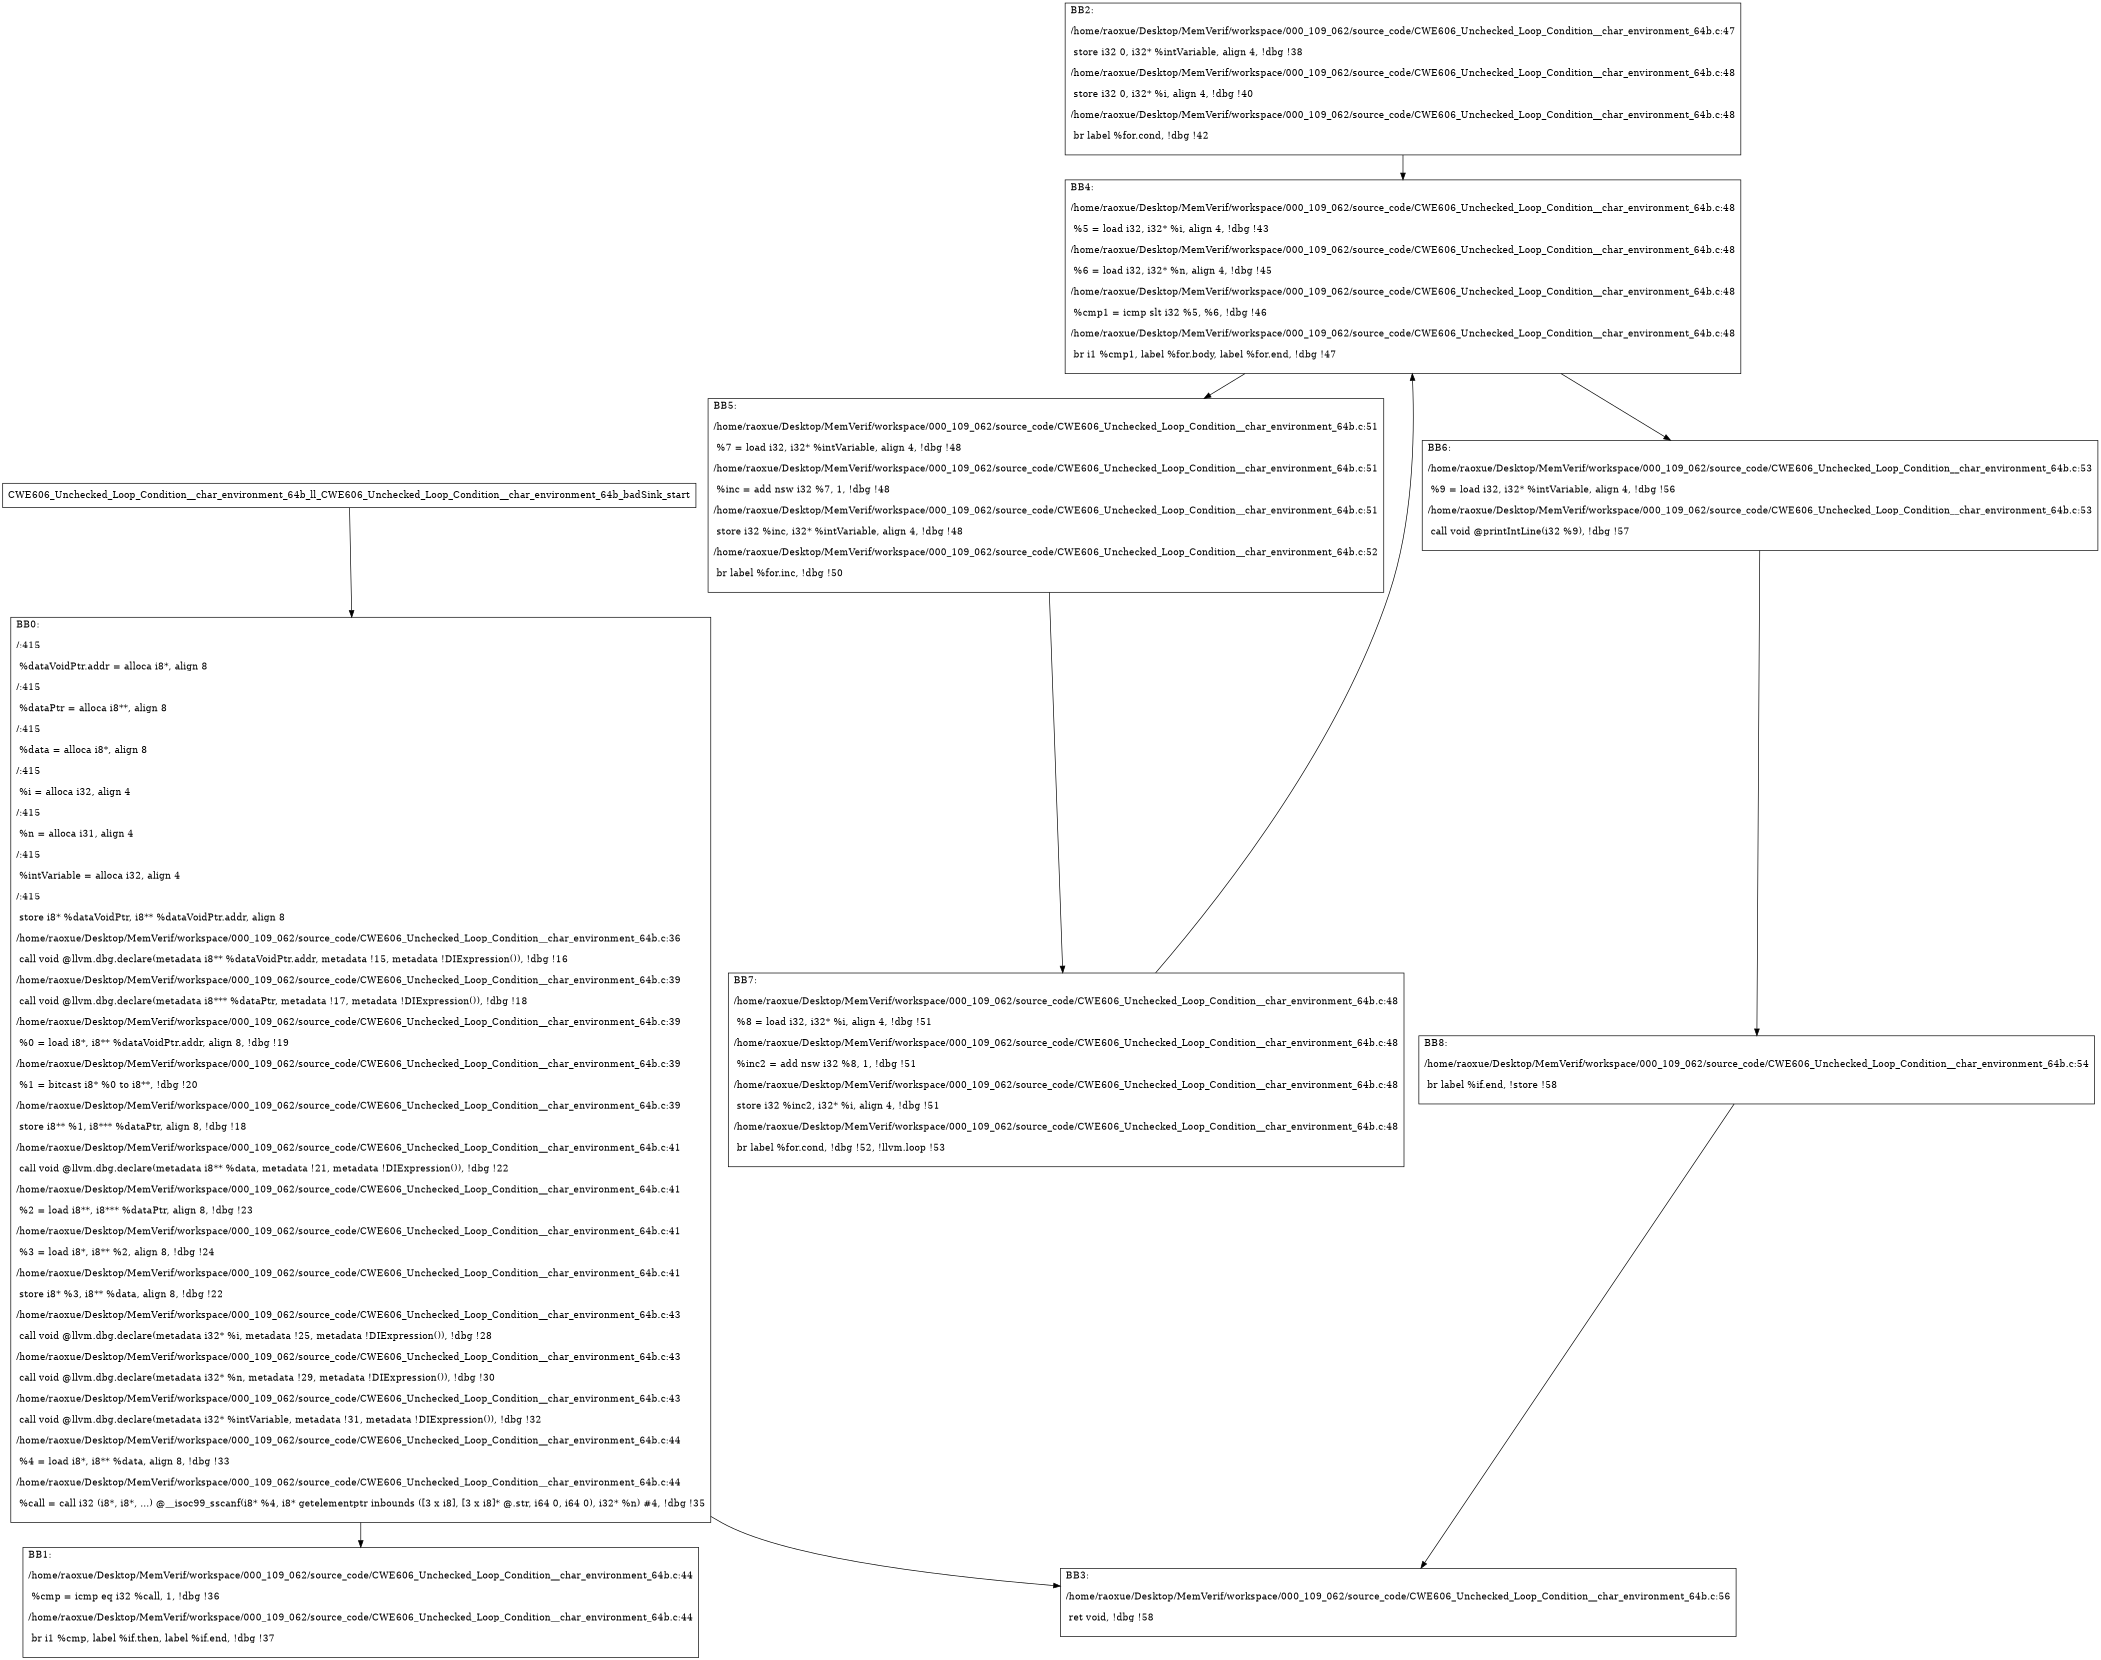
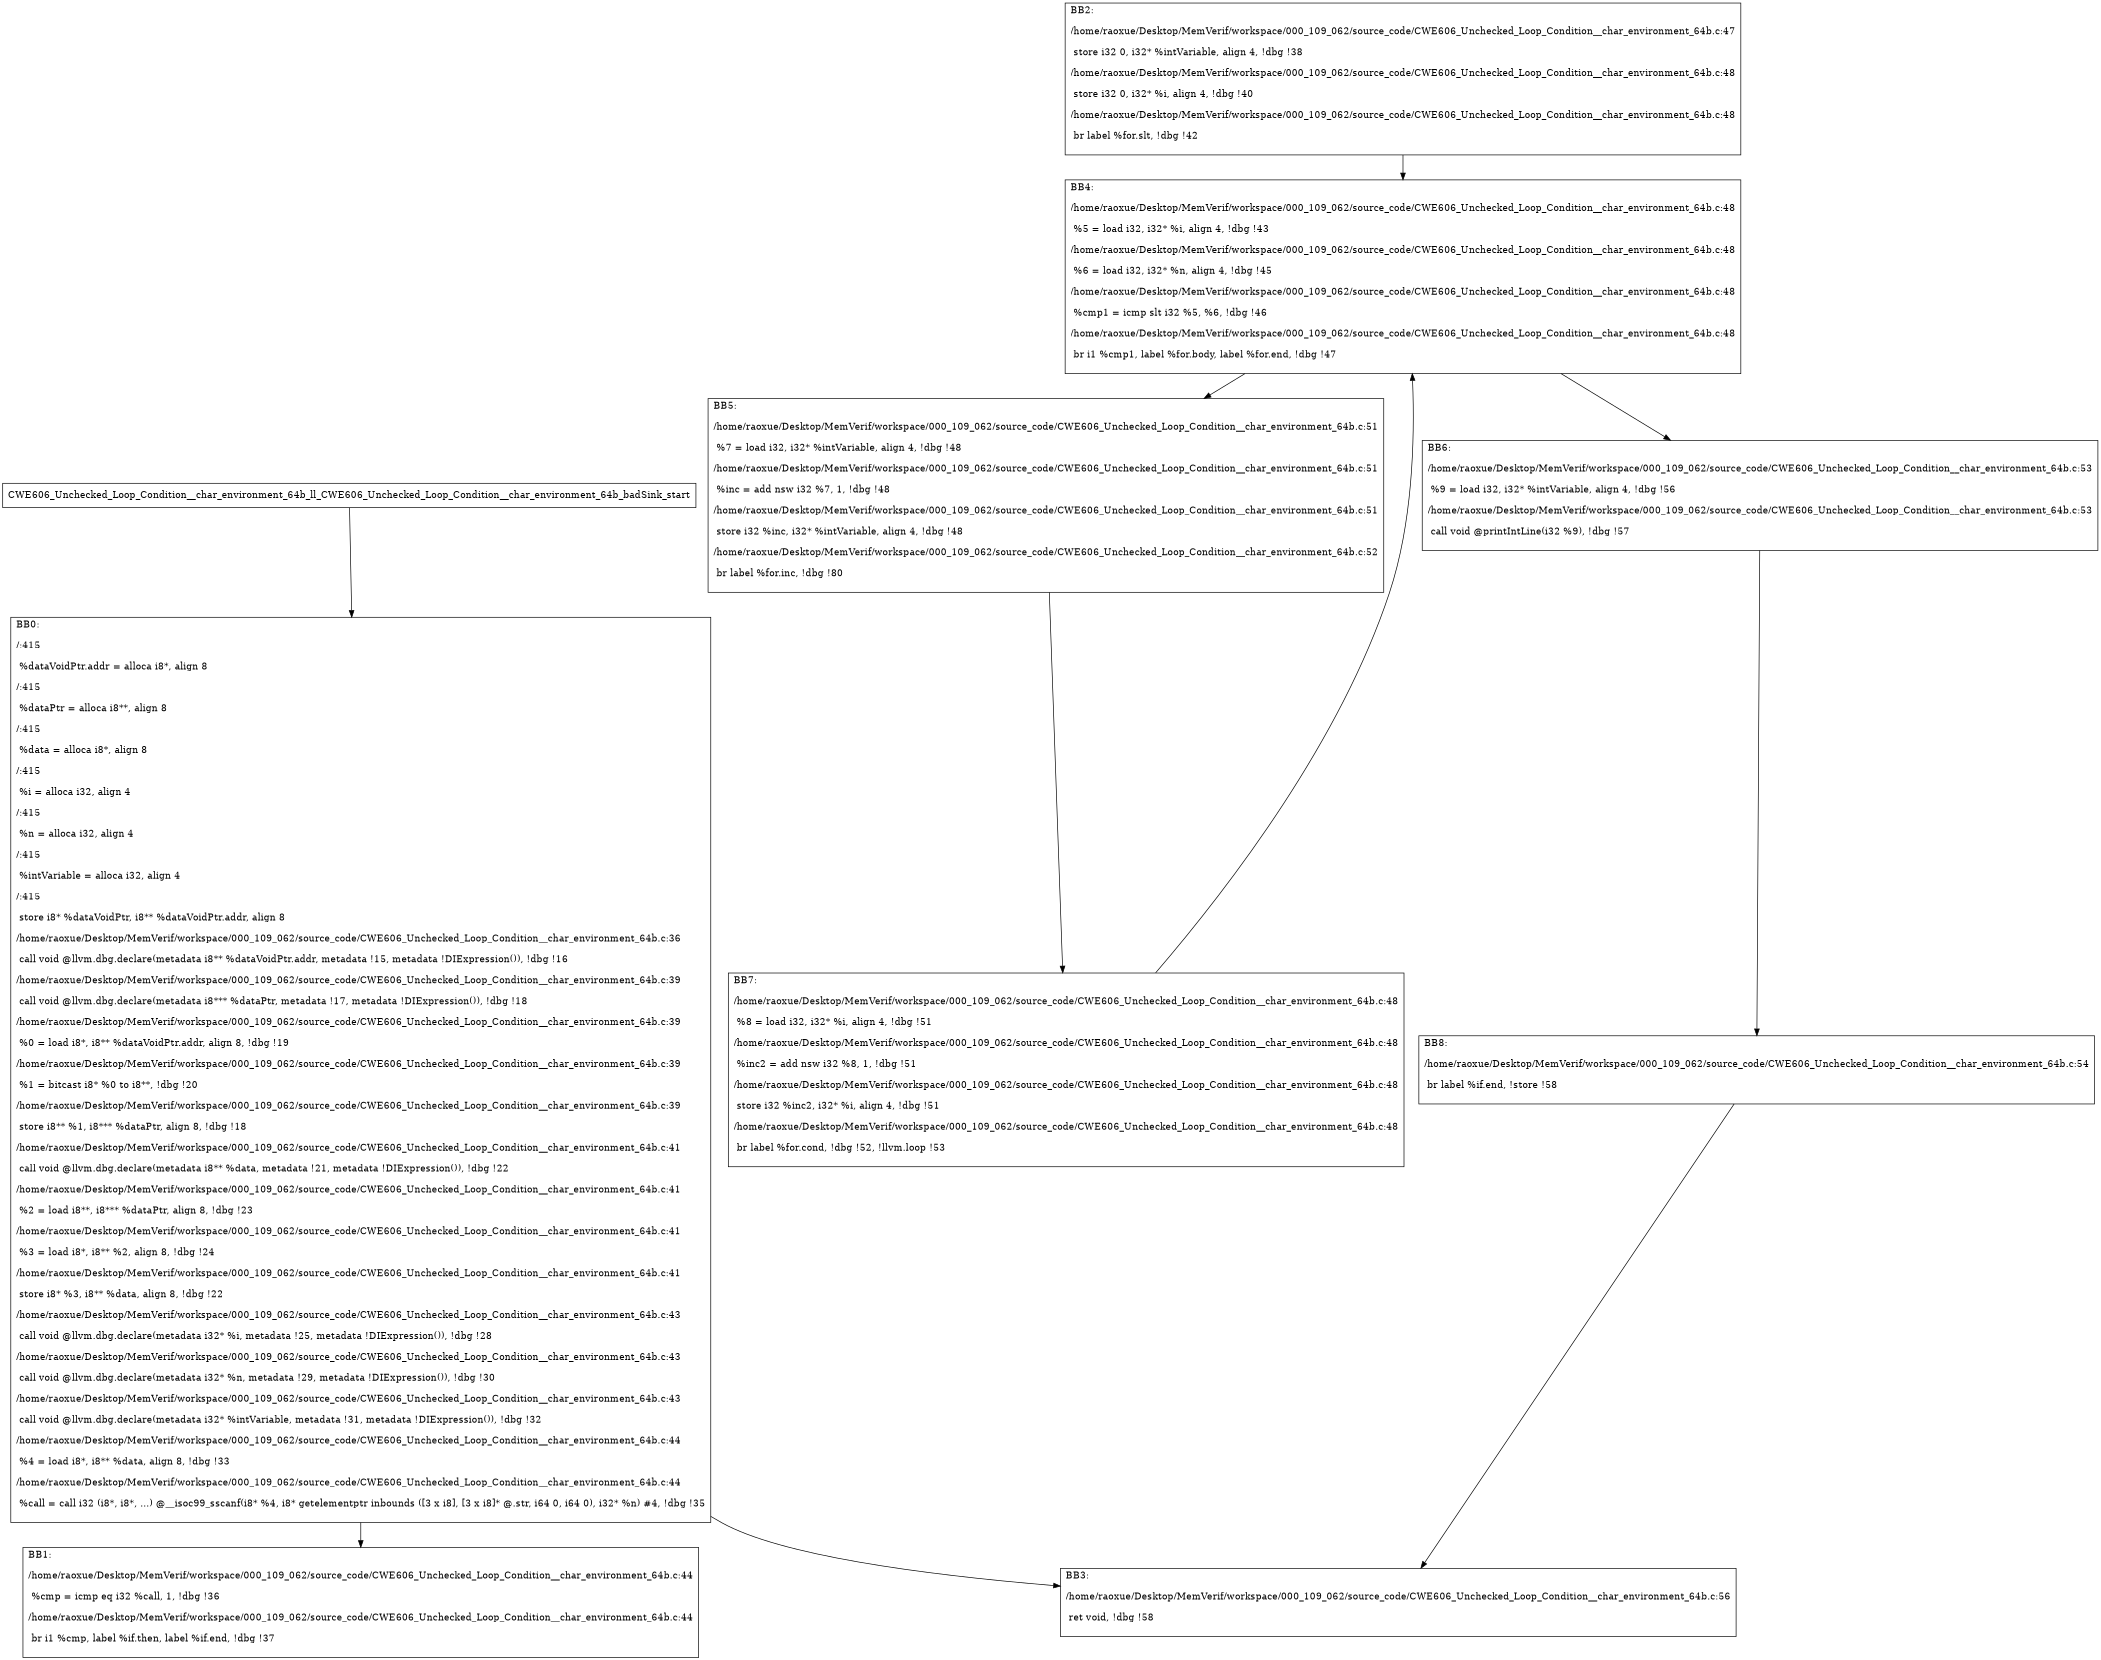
node "BB2:": text "br label %for.cond, !dbg !42" -> "br label %for.slt, !dbg !42"
node "BB5:": text "br label %for.inc, !dbg !50" -> "br label %for.inc, !dbg !80"
node "BB0:": text "%n = alloca i31, align 4" -> "%n = alloca i32, align 4"
